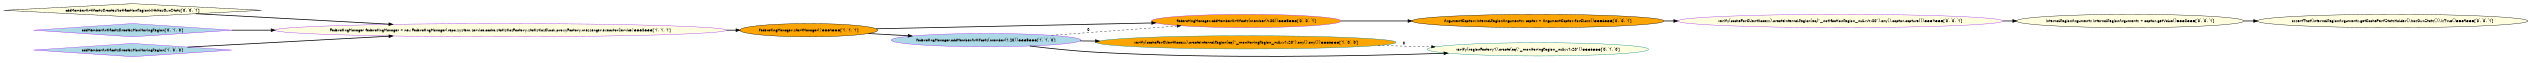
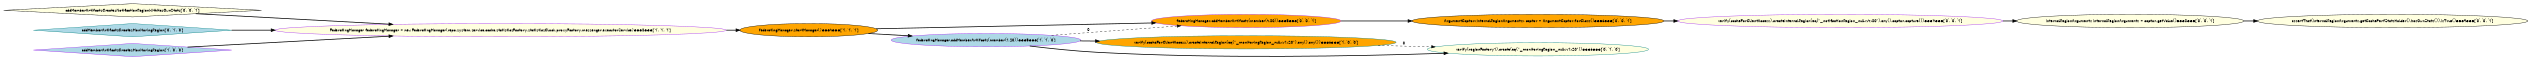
node "addMemberArtifactsCreatesMonitoringRegion['0', '1', '0']": color purple -> teal
